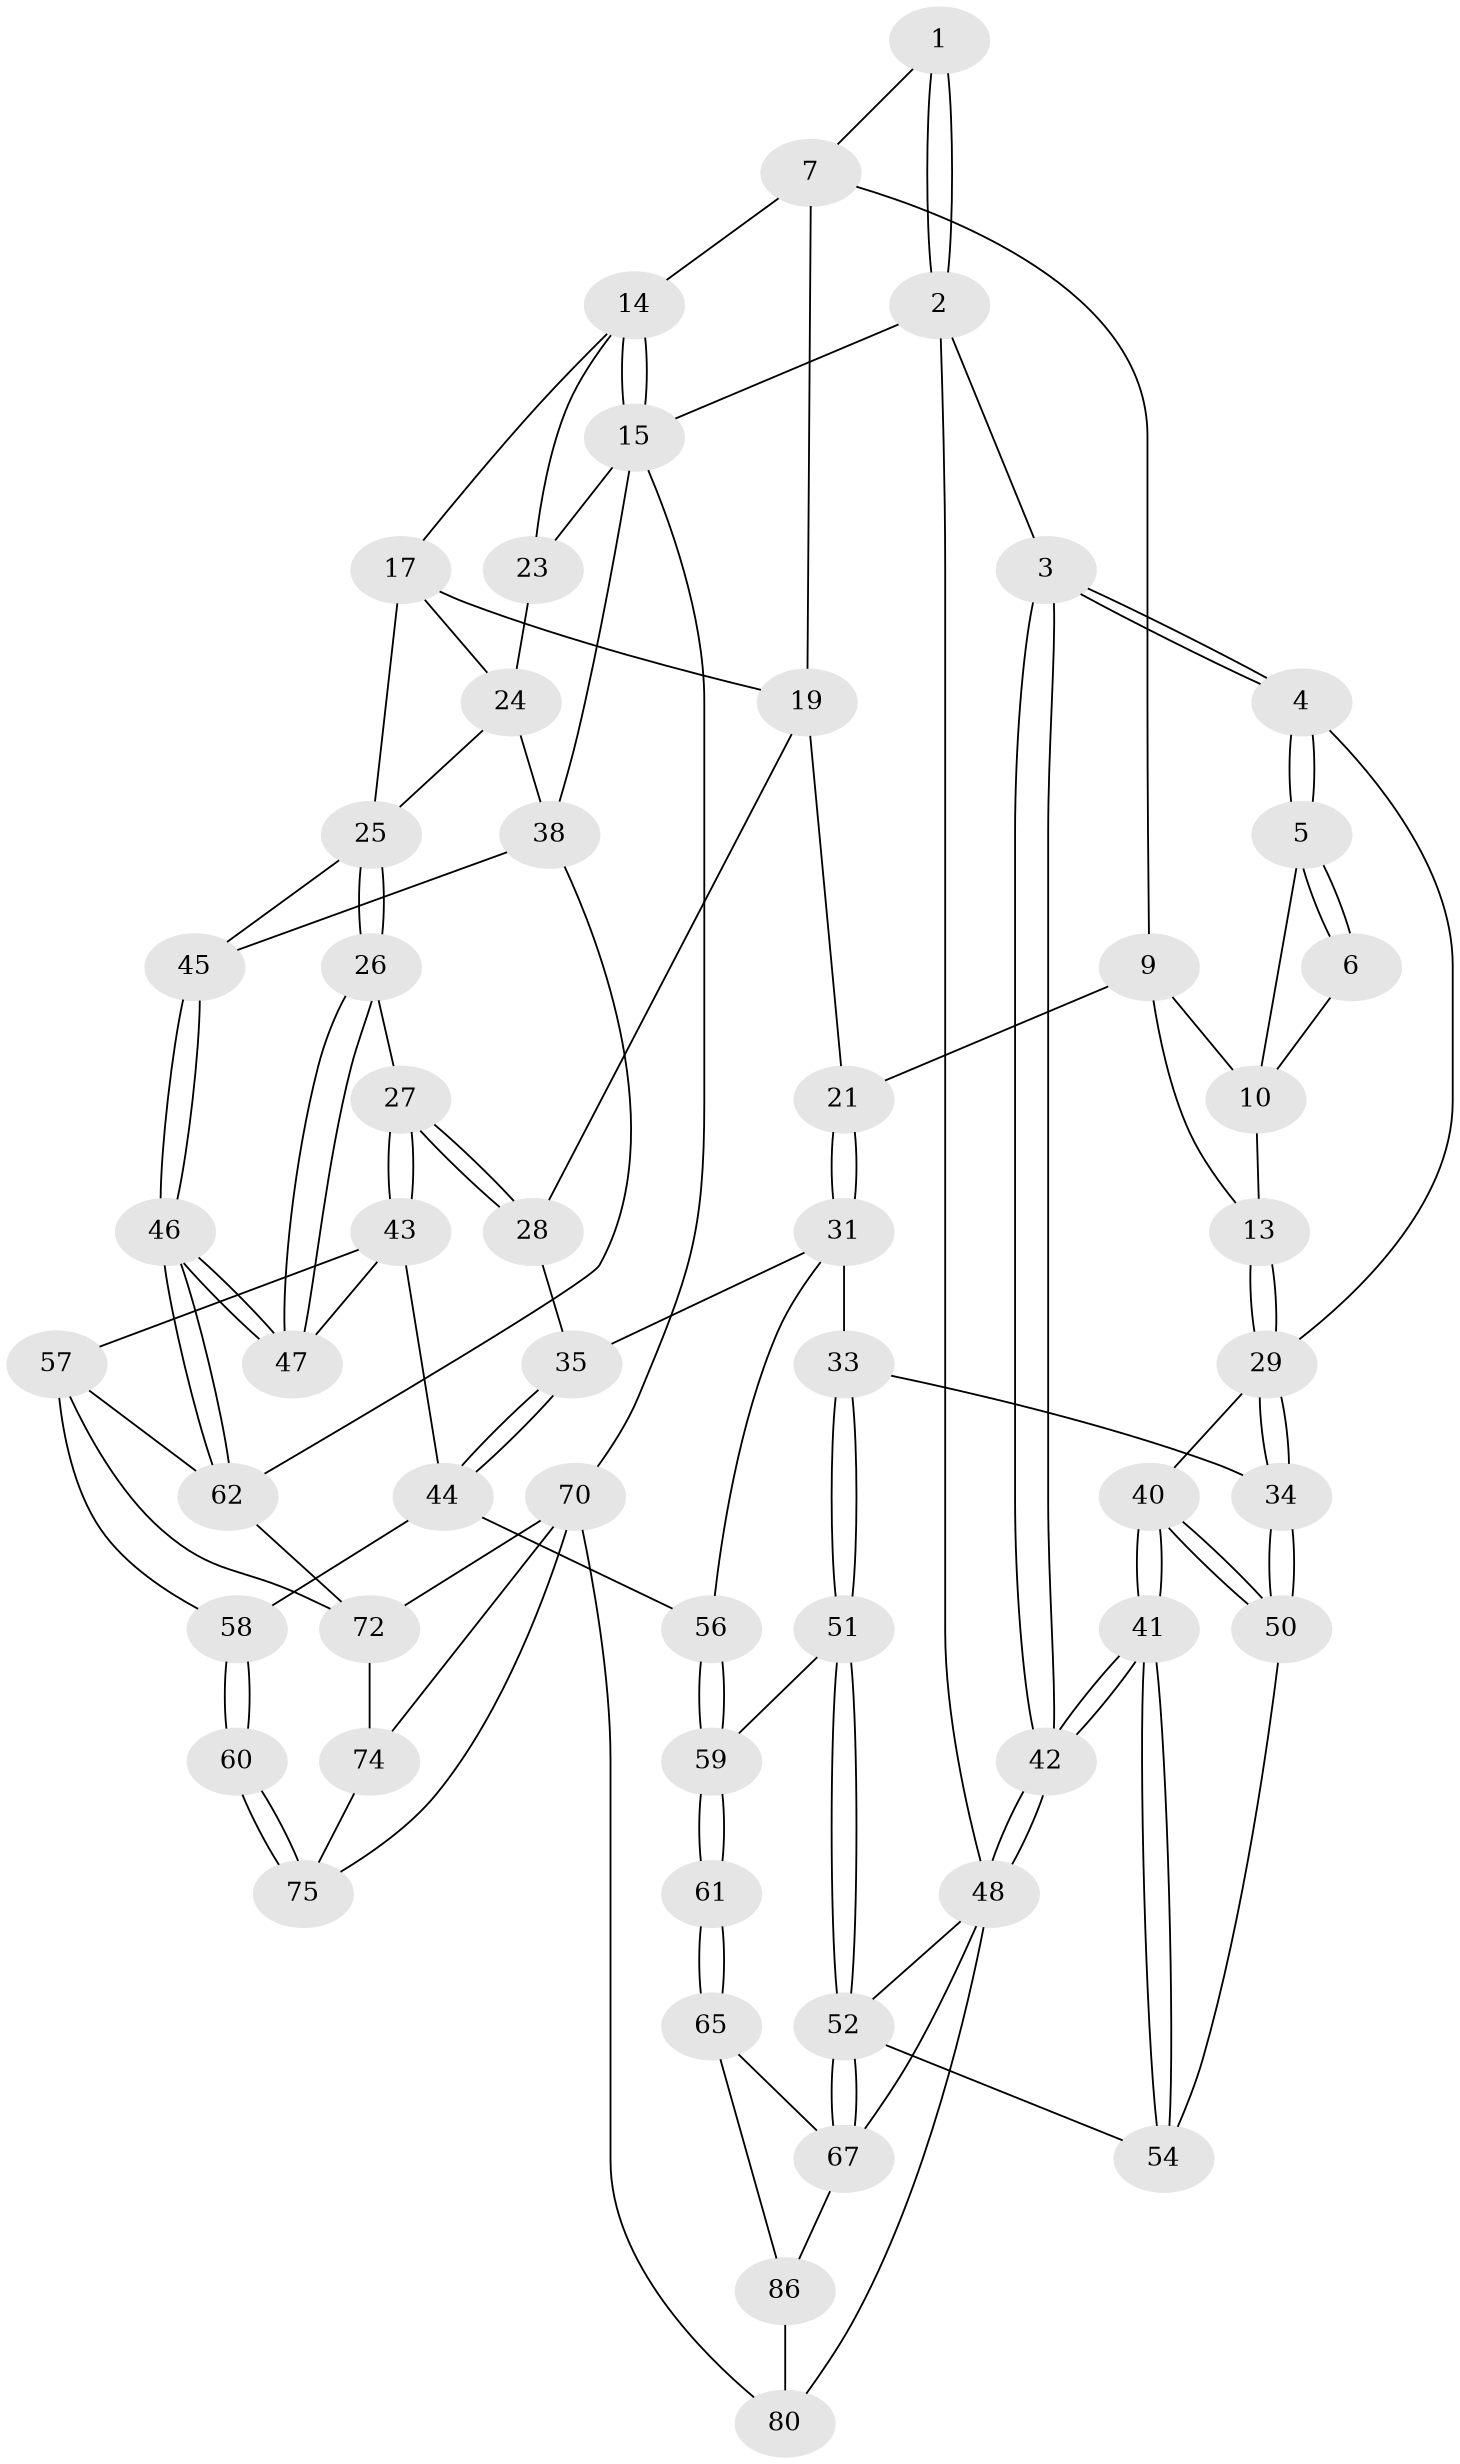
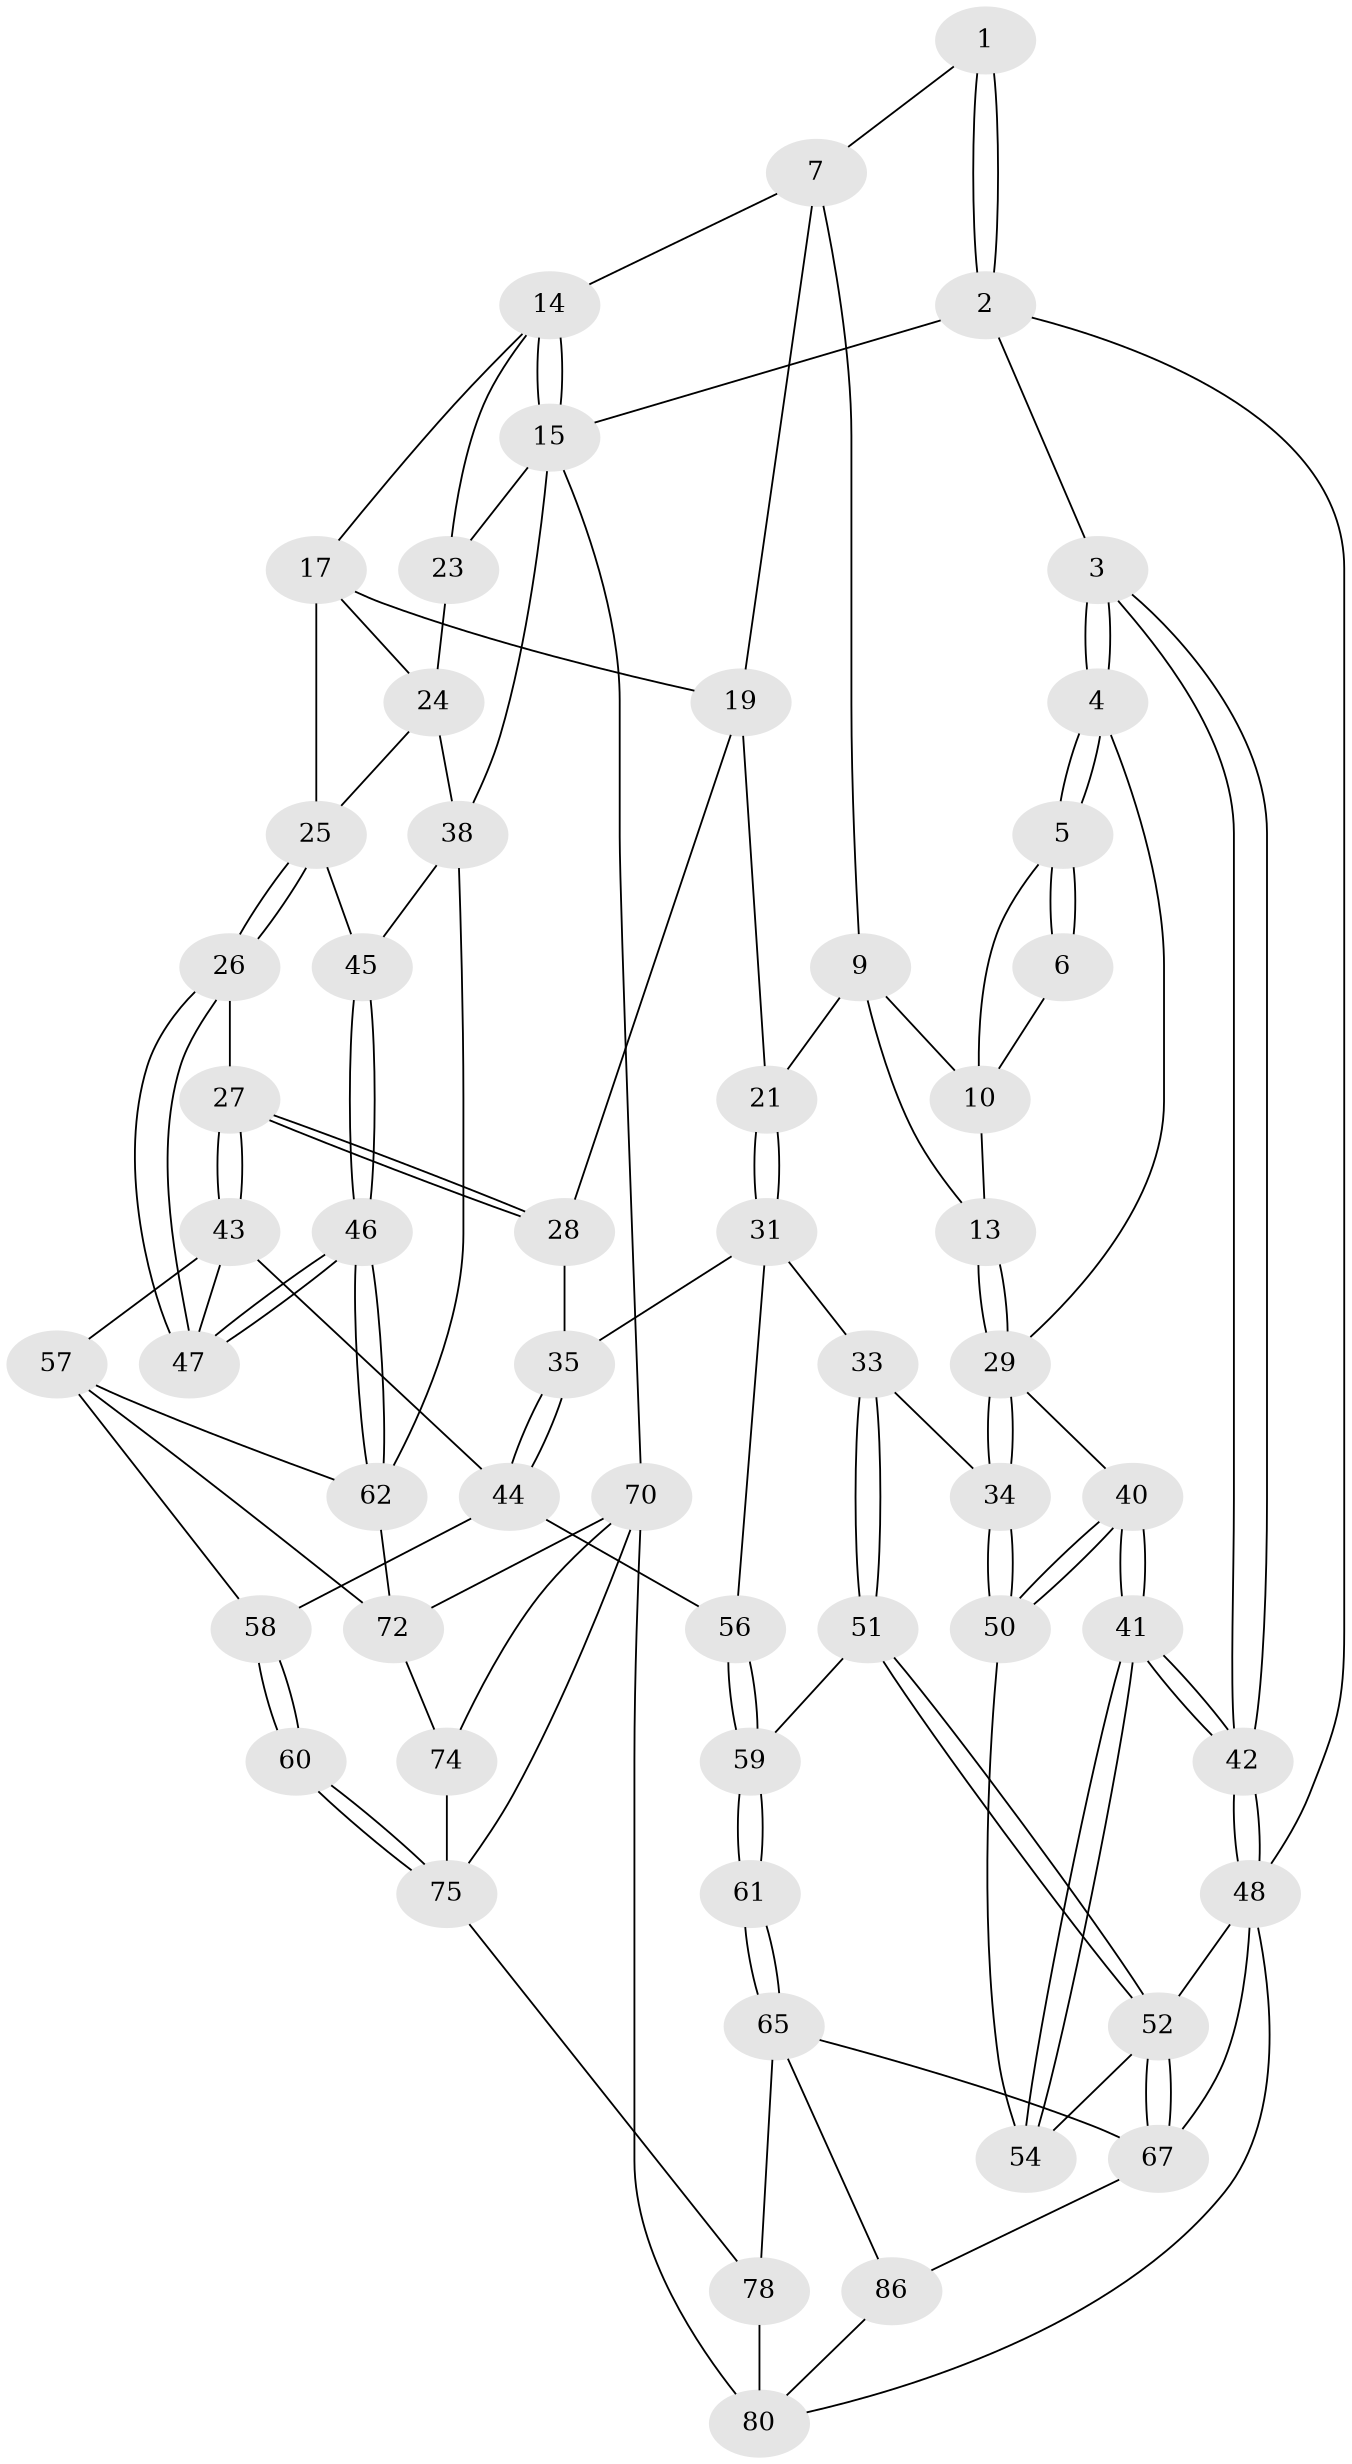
node "78": added
